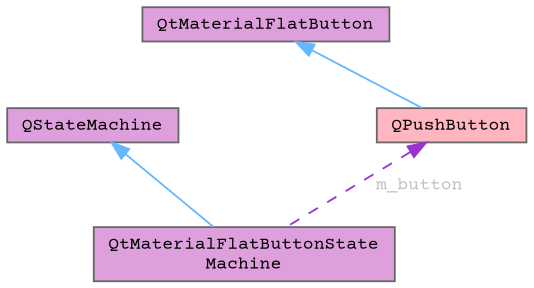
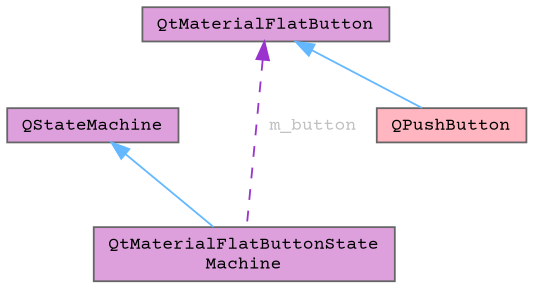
edge "QtMaterialFlatButtonState Machine" -> "QPushButton": now "QtMaterialFlatButtonState Machine" -> "QtMaterialFlatButton"
